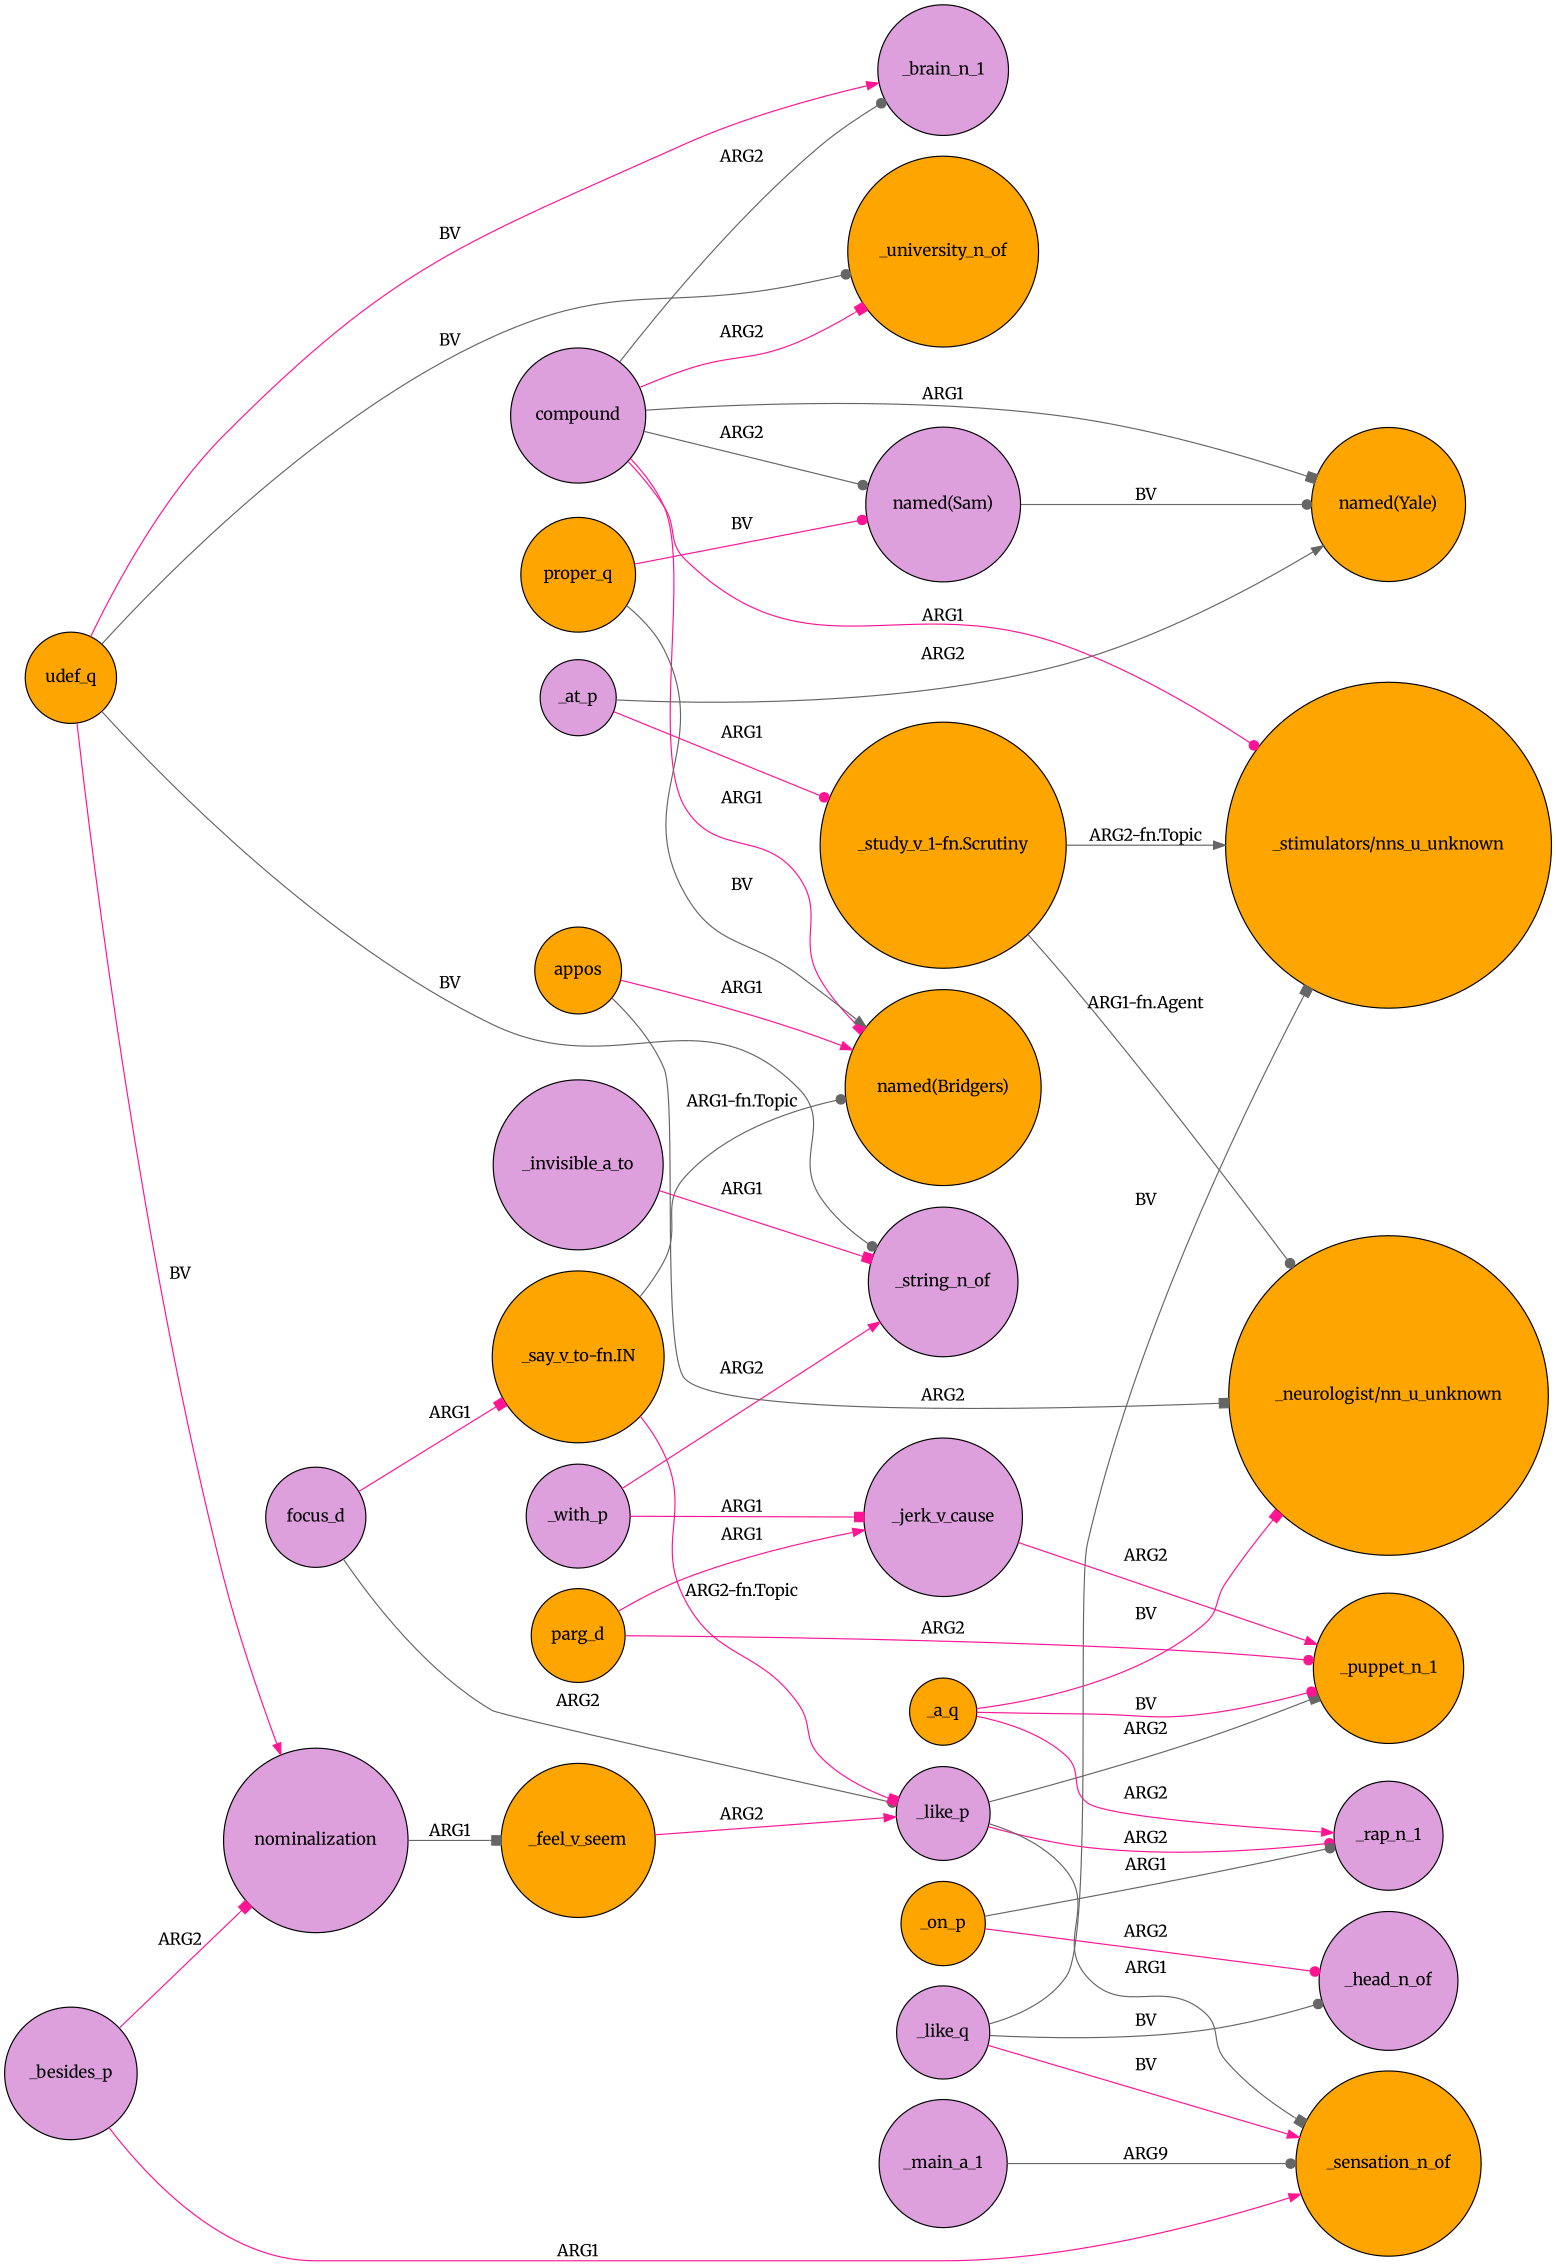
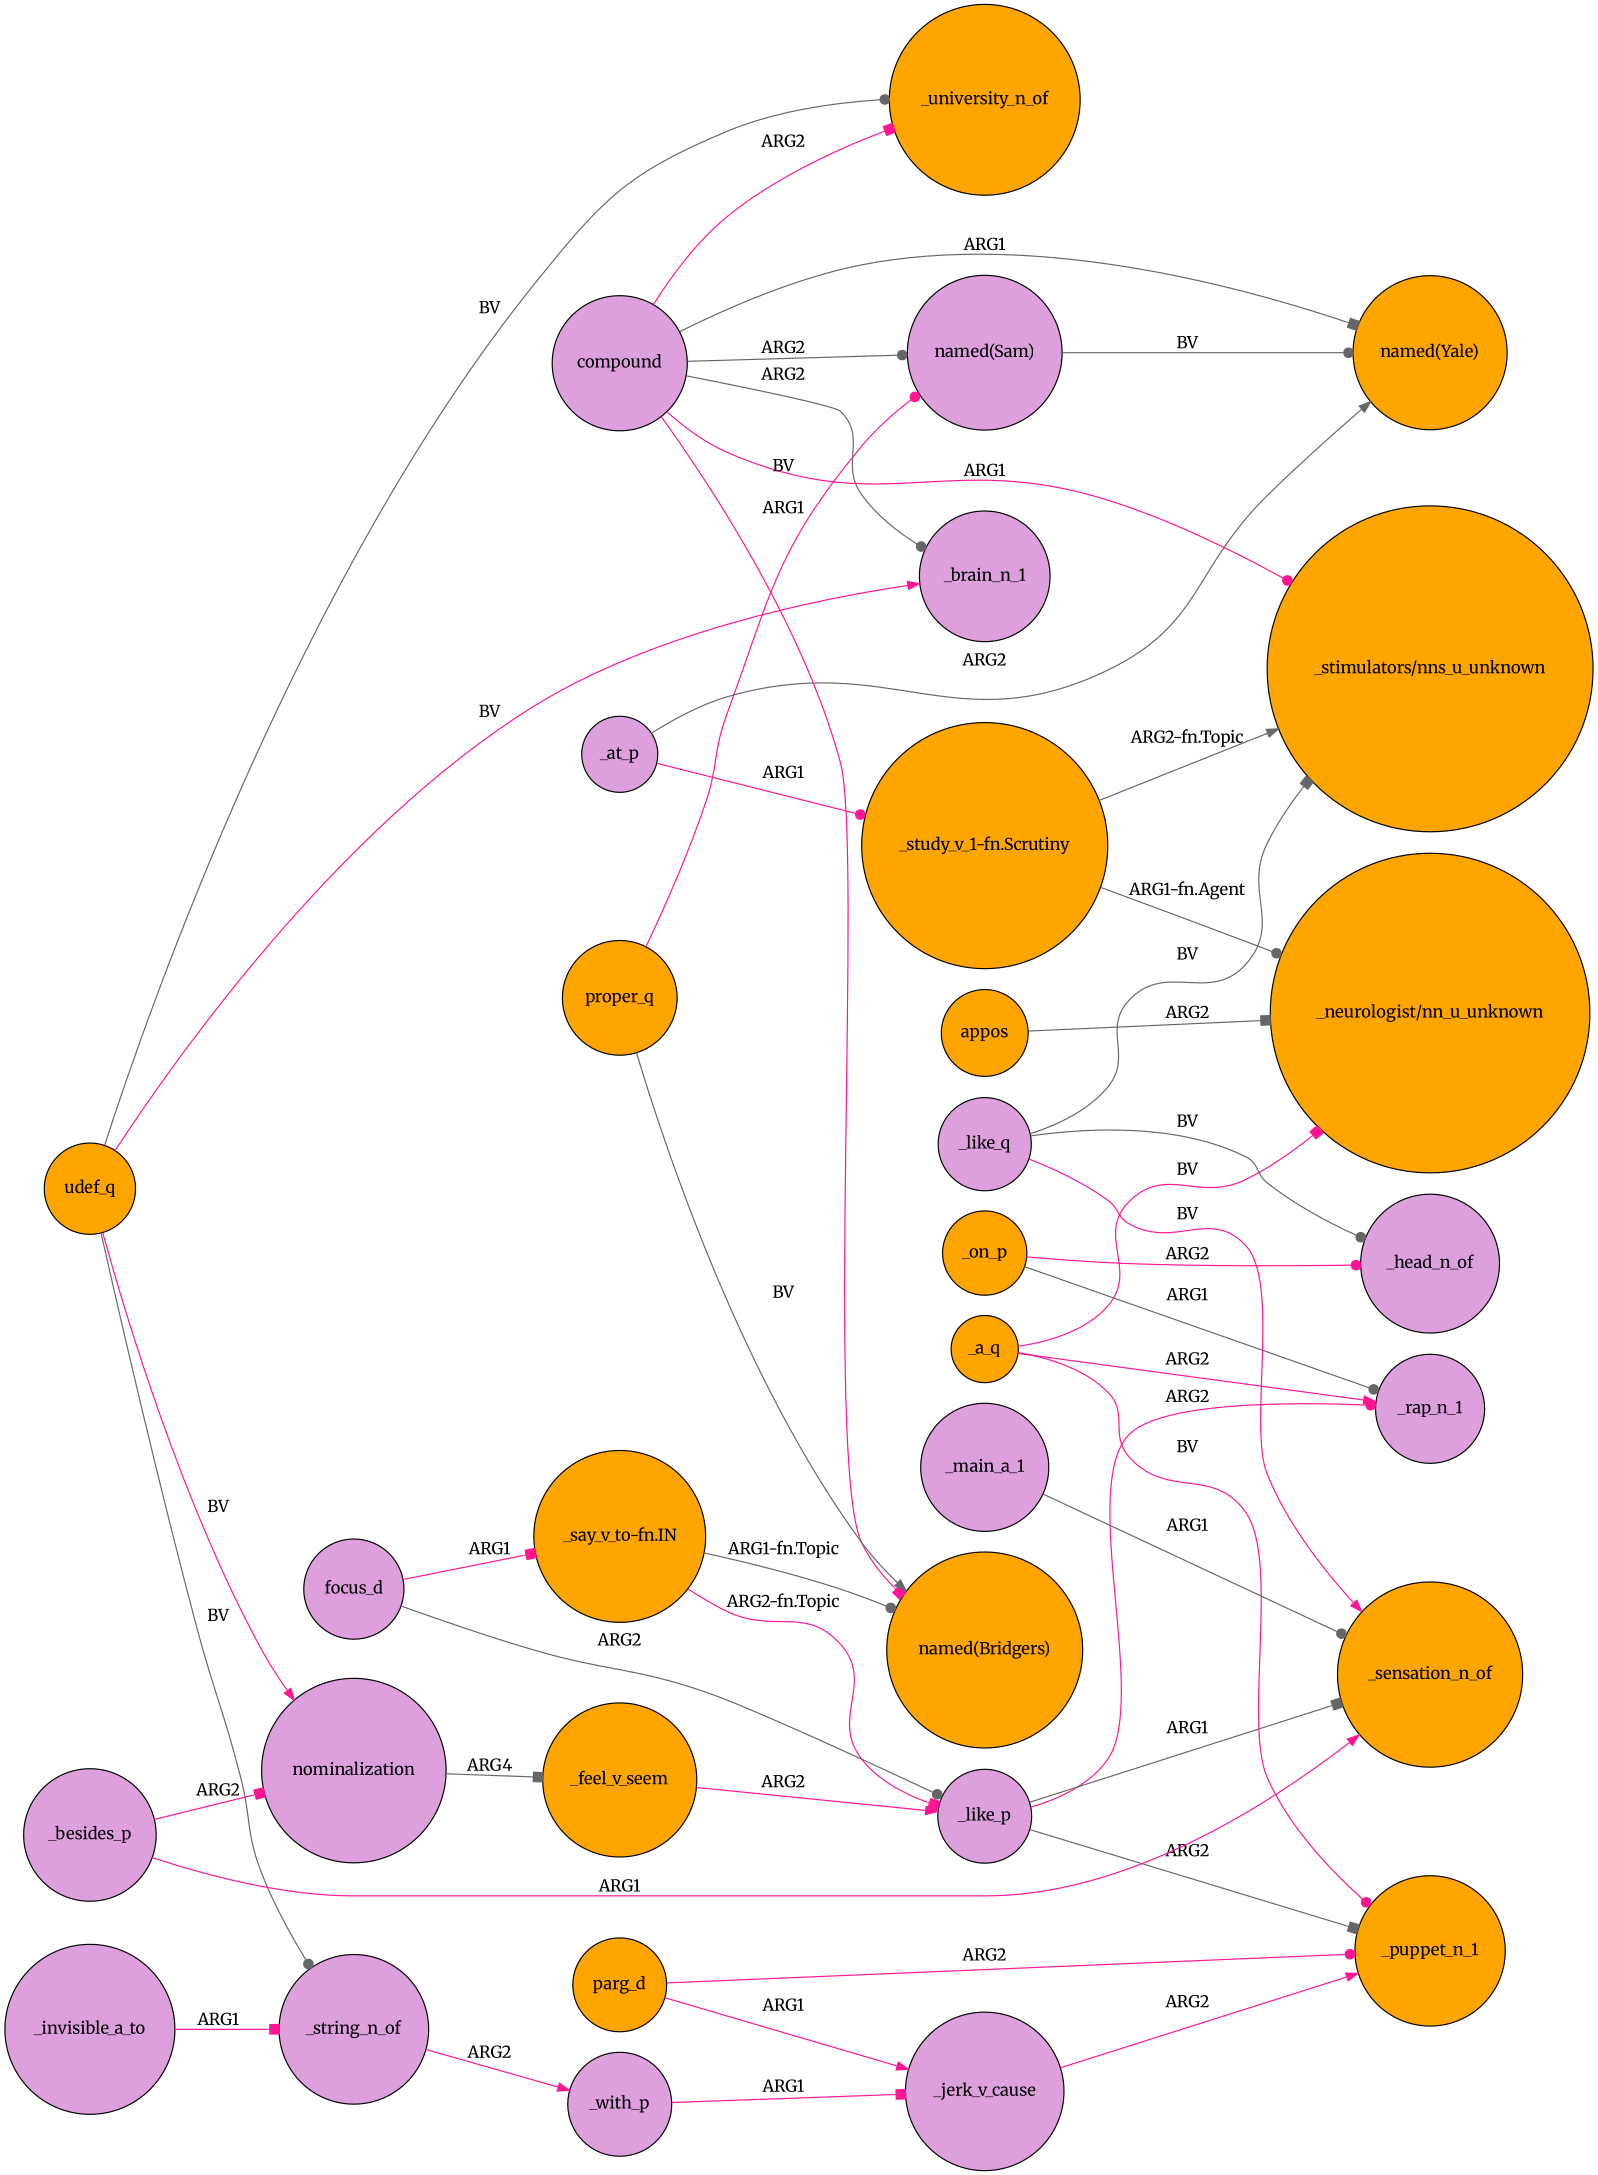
edge "appos" -> "named(Bridgers)": removed, label "ARG1"
edge "_with_p" -> "_string_n_of": reversed
edge "nominalization" -> "_feel_v_seem": label "ARG1" -> "ARG4"
edge "_main_a_1" -> "_sensation_n_of": label "ARG9" -> "ARG1"
